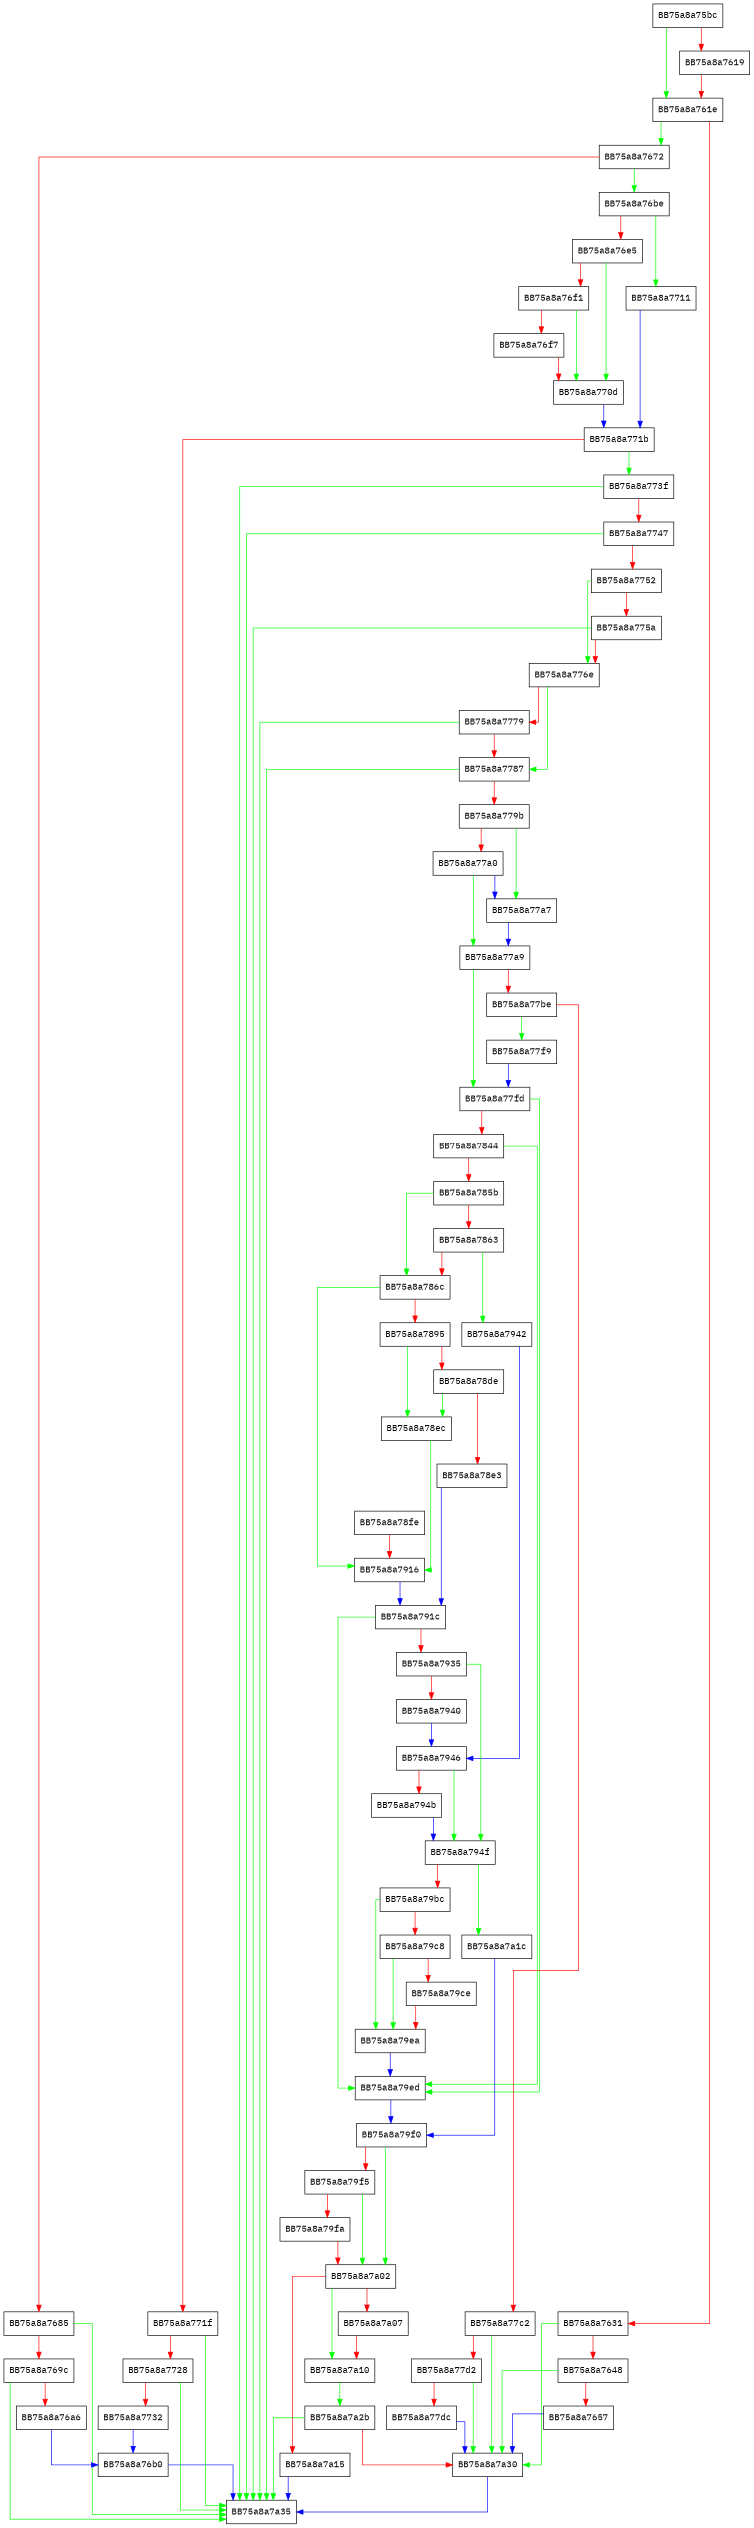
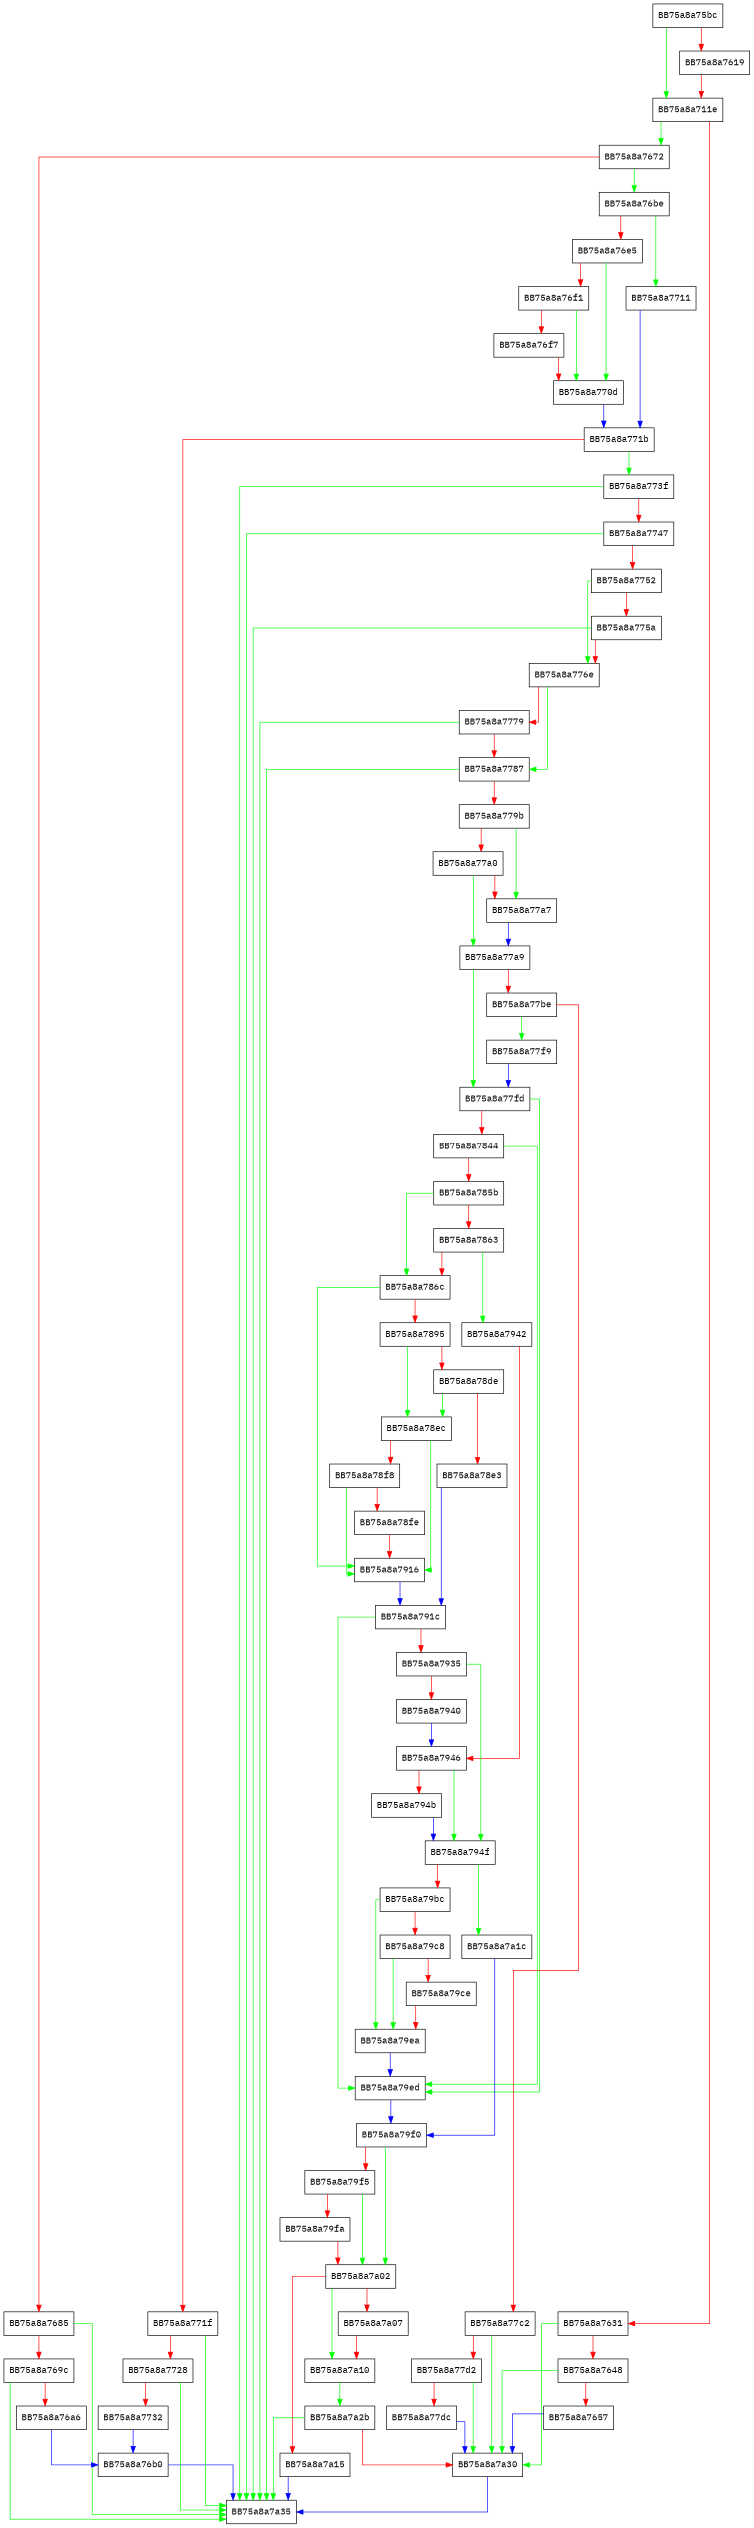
node "BB75a8a761e": label "BB75a8a761e" -> "BB75a8a711e"
edge "BB75a8a77a0" -> "BB75a8a77a7": color blue -> red
node "BB75a8a78f8": added
edge "BB75a8a7942" -> "BB75a8a7946": color blue -> red
